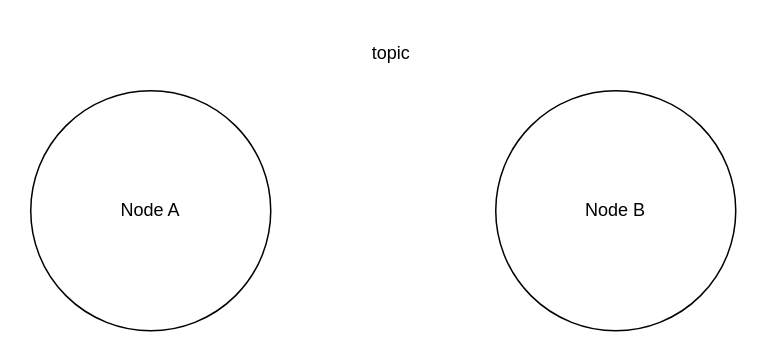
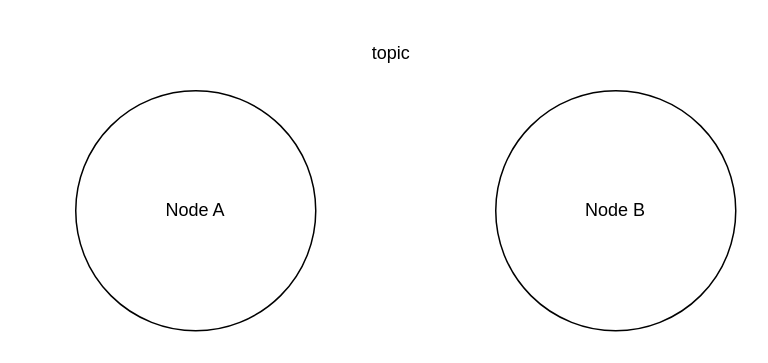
node "Node A": moved (151, 211) -> (196, 211)
